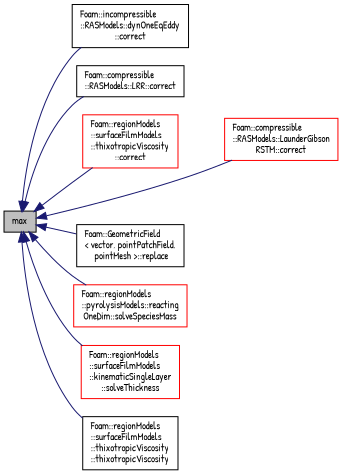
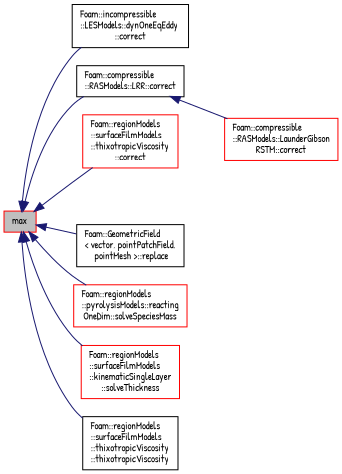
node "Foam::incompressible ::RASModels::dynOneEqEddy ::correct": label "Foam::incompressible ::RASModels::dynOneEqEddy ::correct" -> "Foam::incompressible ::LESModels::dynOneEqEddy ::correct"
edge "Foam::compressible ::RASModels::LaunderGibson RSTM::correct" -> "max": now "Foam::compressible ::RASModels::LaunderGibson RSTM::correct" -> "Foam::compressible ::RASModels::LRR::correct"
node "max": color black -> red
